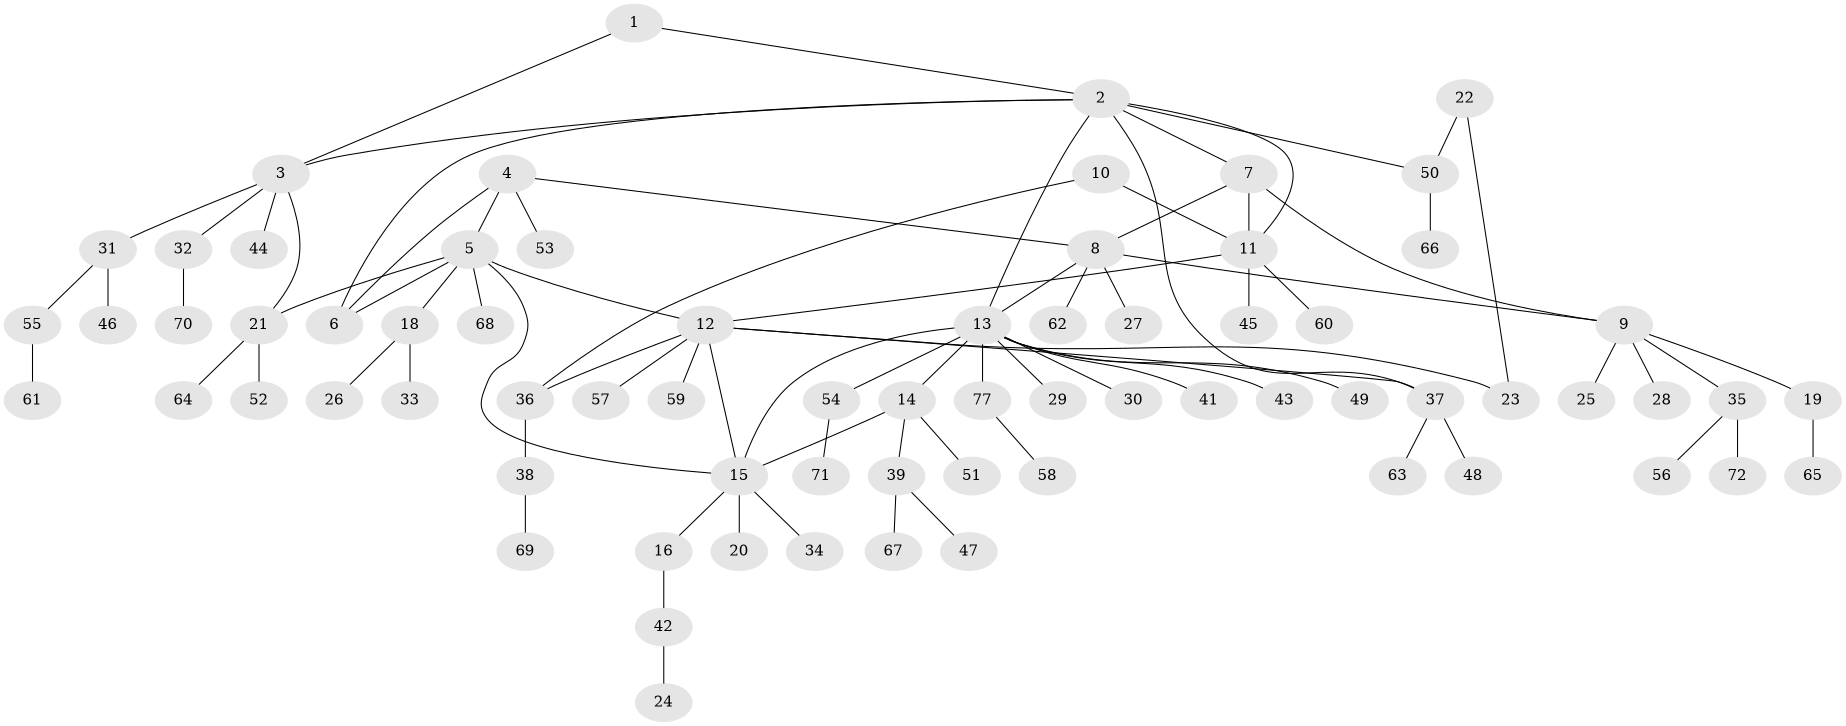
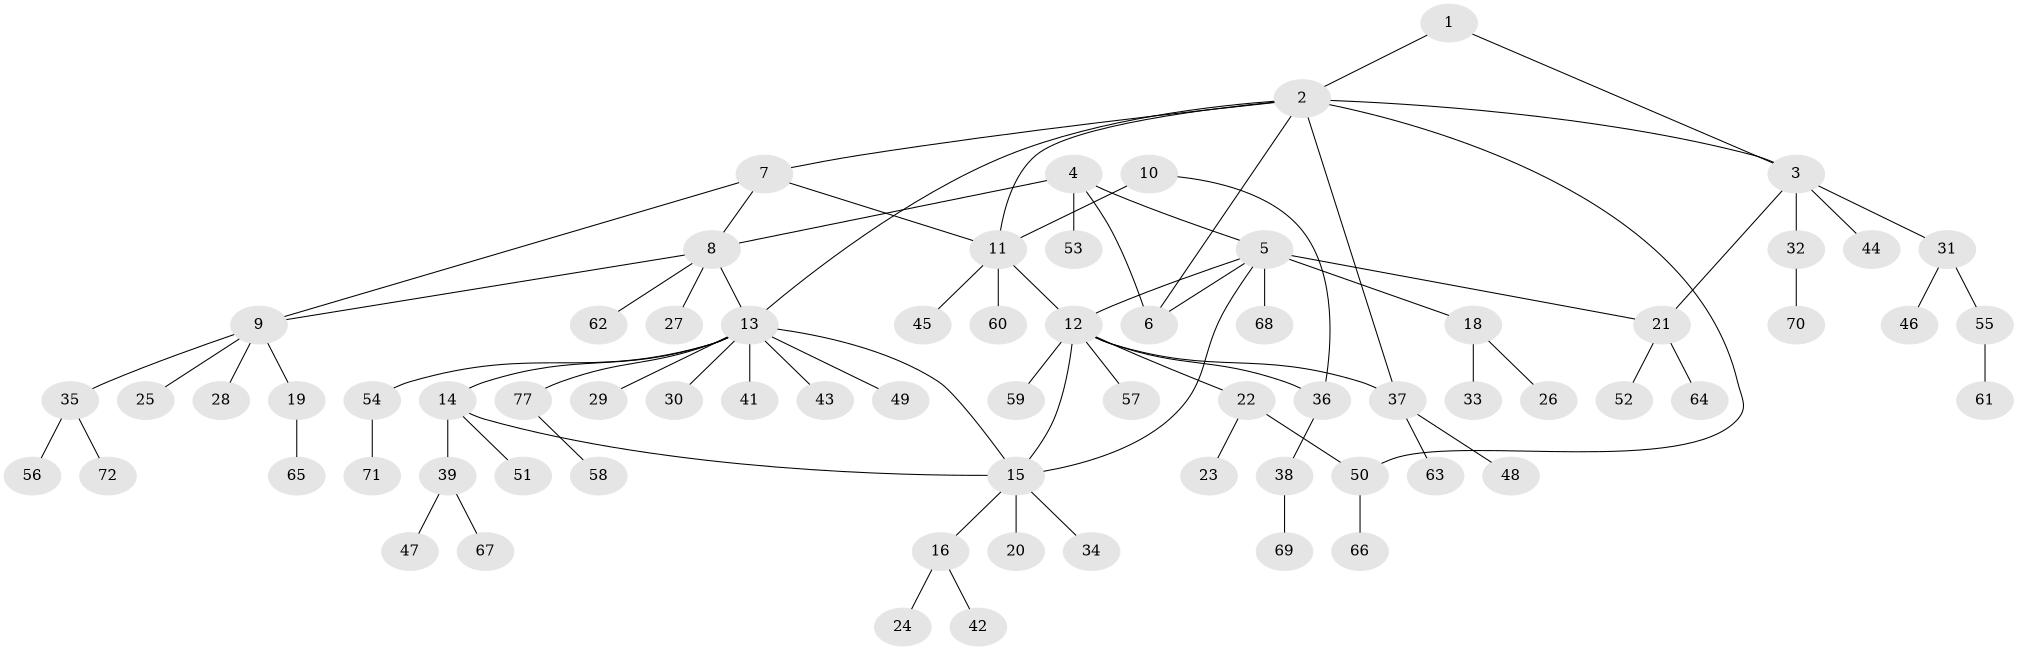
edge "12" -- "23": now "12" -- "22"
edge "42" -- "24": now "16" -- "24"
